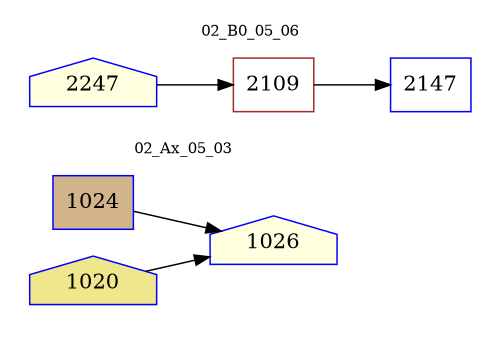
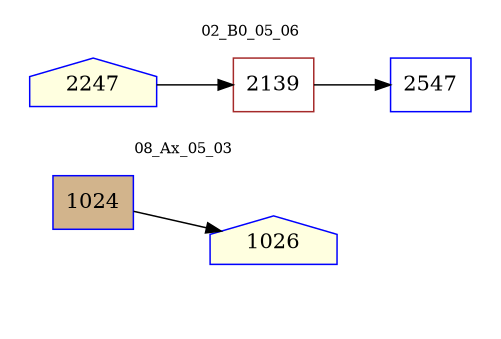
node "2109": label "2109" -> "2139"
node "2147": label "2147" -> "2547"
cluster "02_Ax_05_03": label "02_Ax_05_03" -> "08_Ax_05_03"
node "1020": removed
